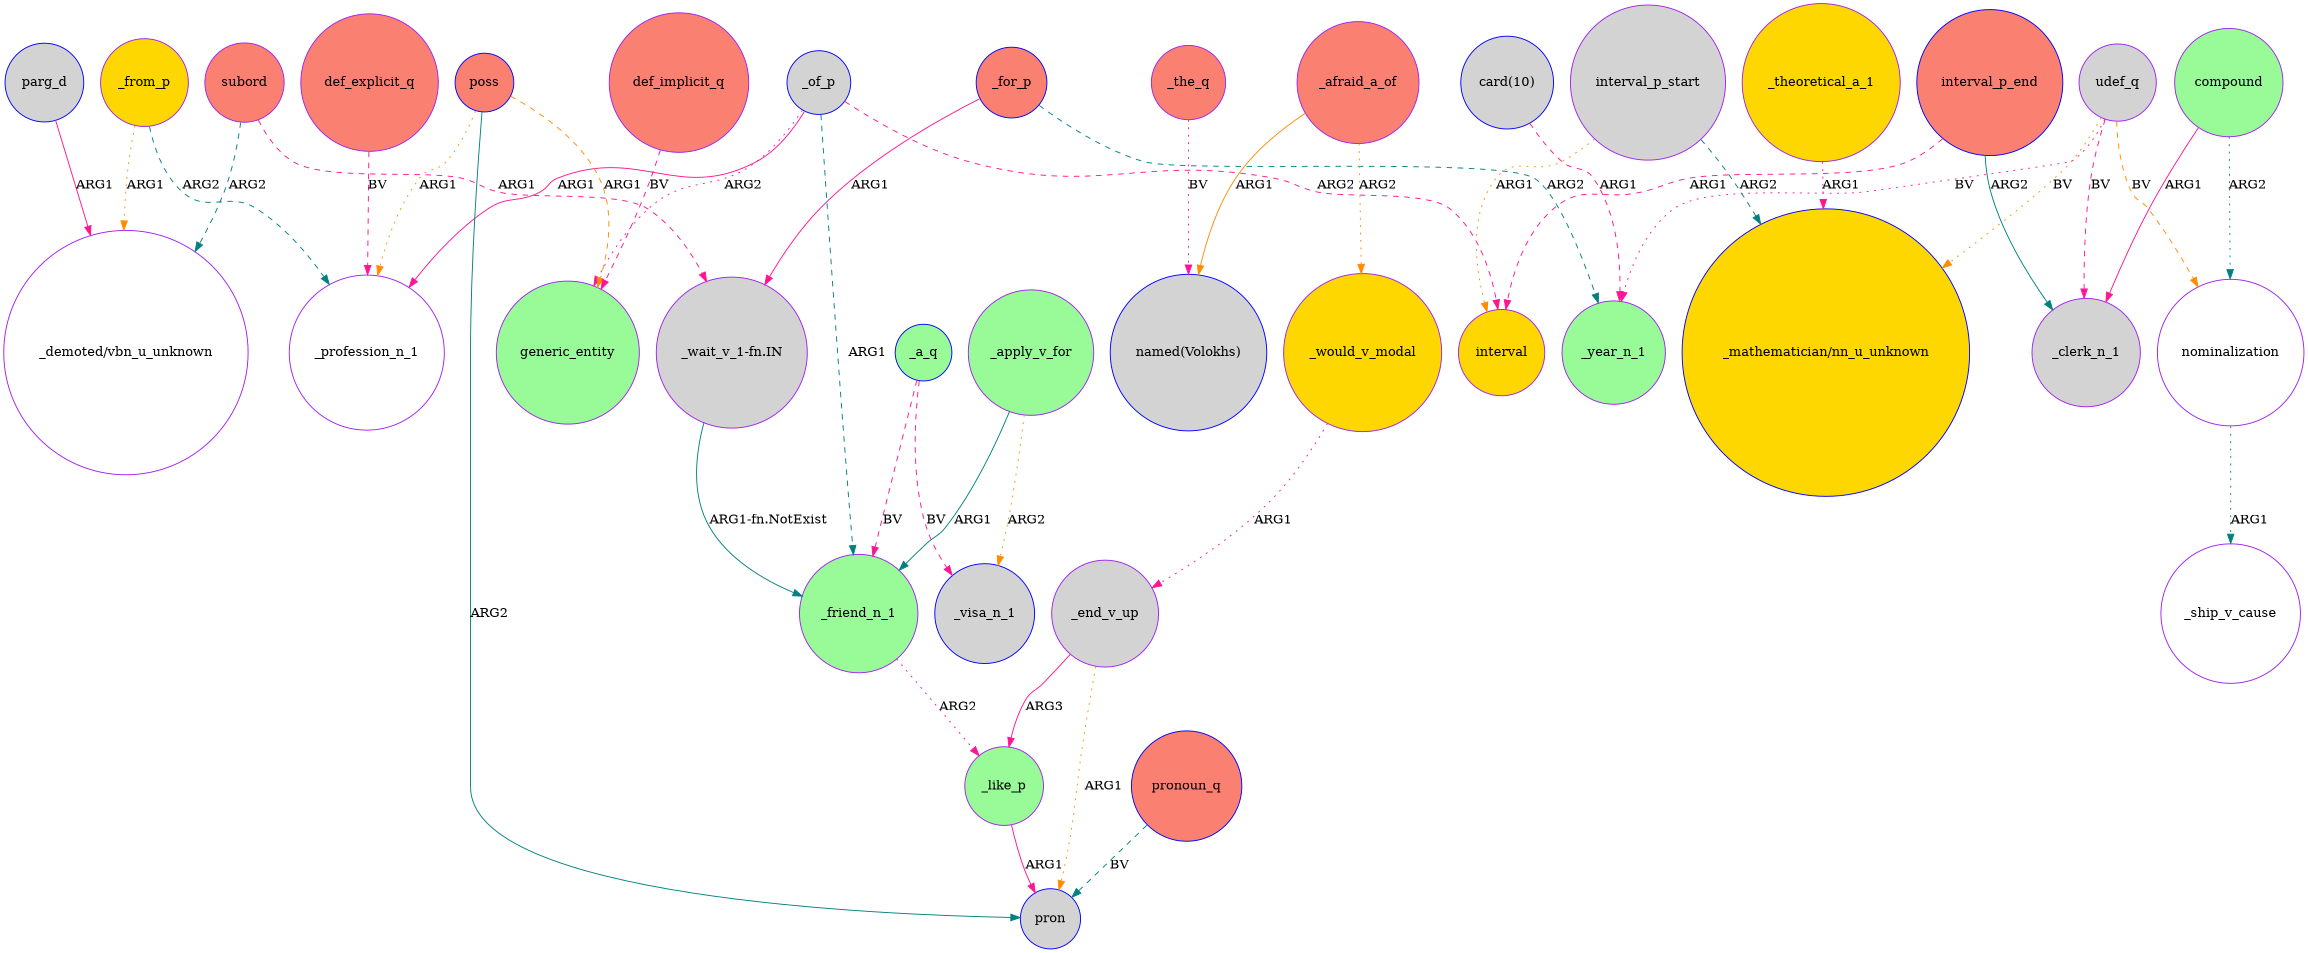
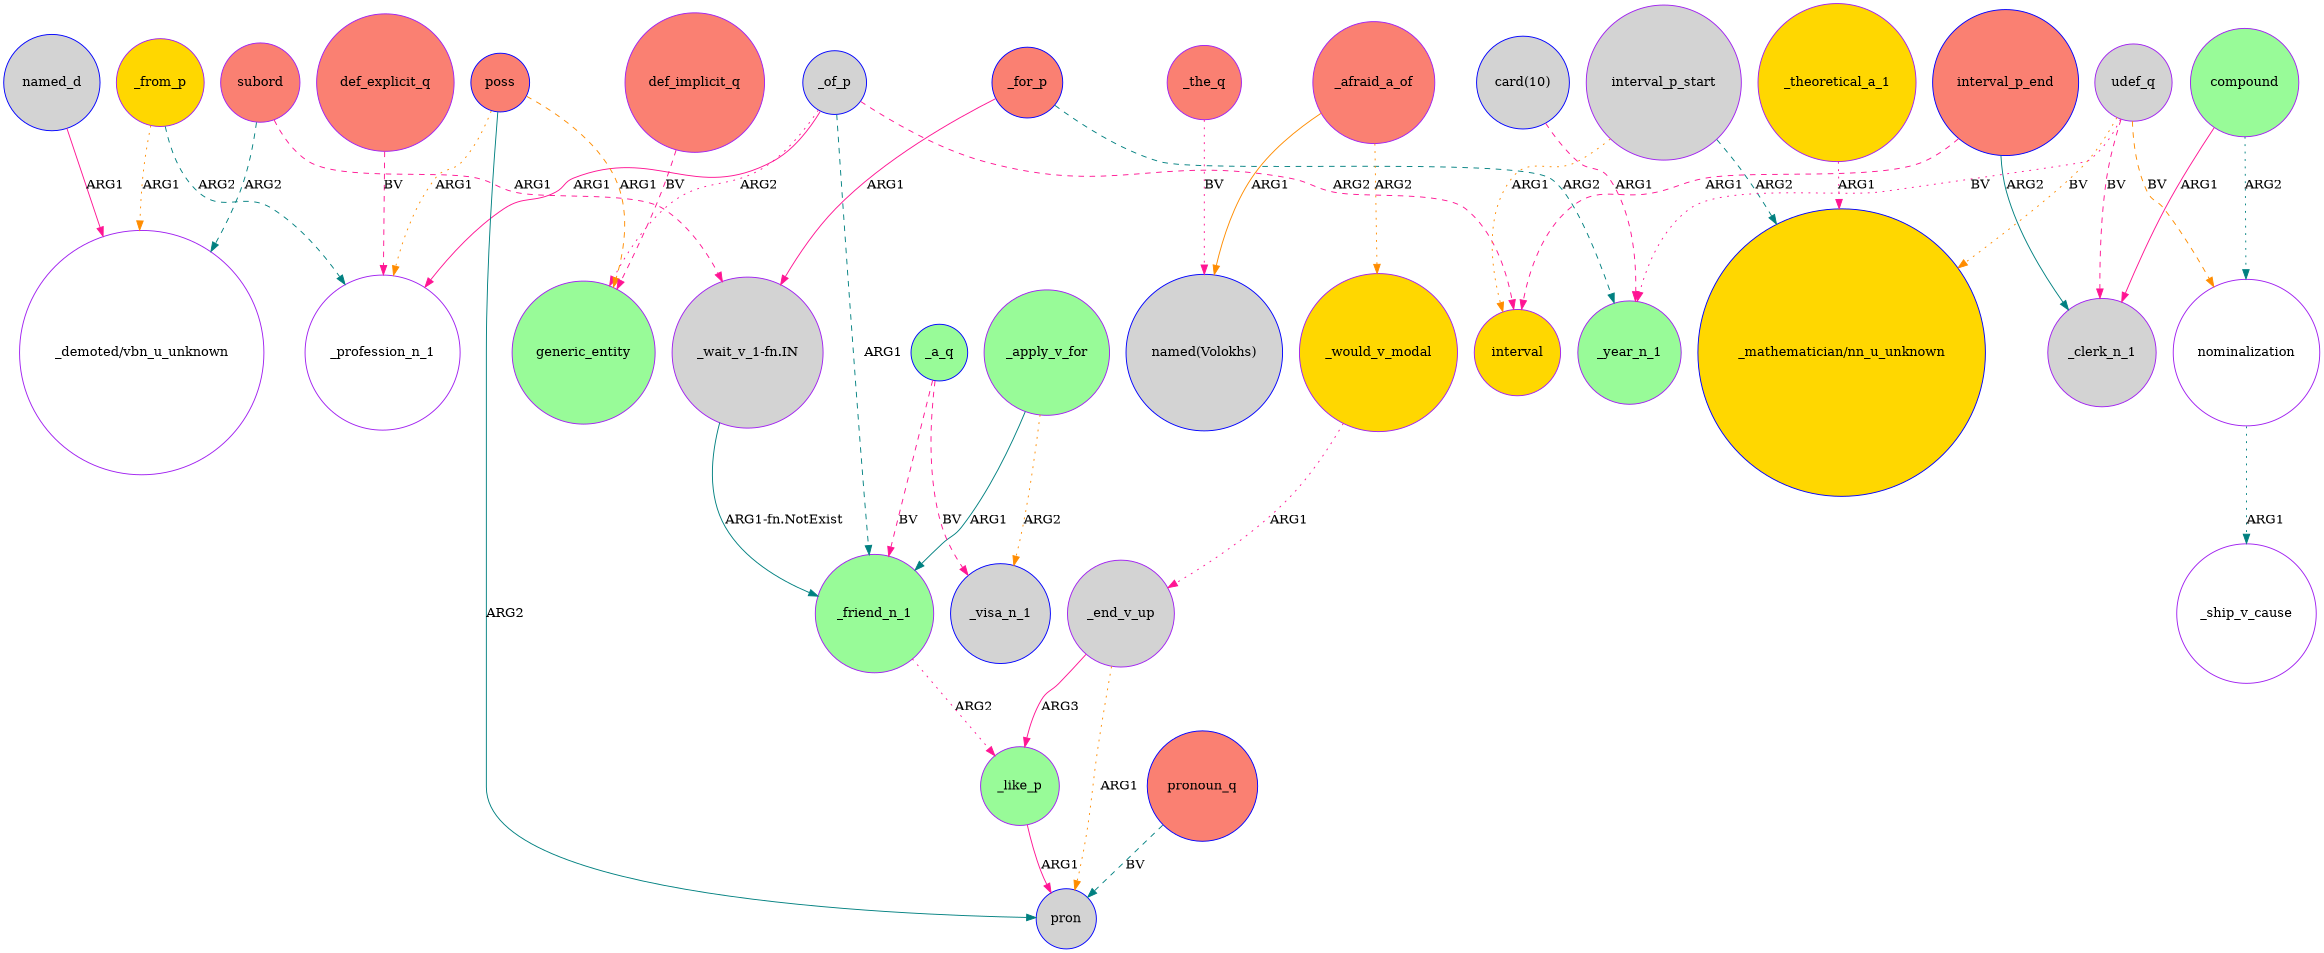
node "parg_d": label "parg_d" -> "named_d"
